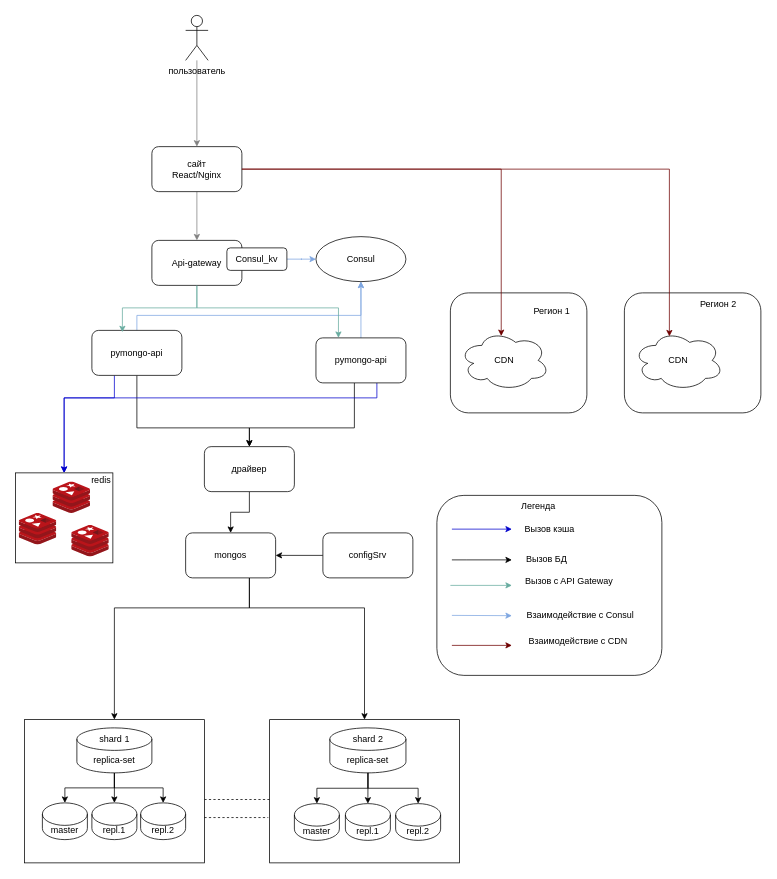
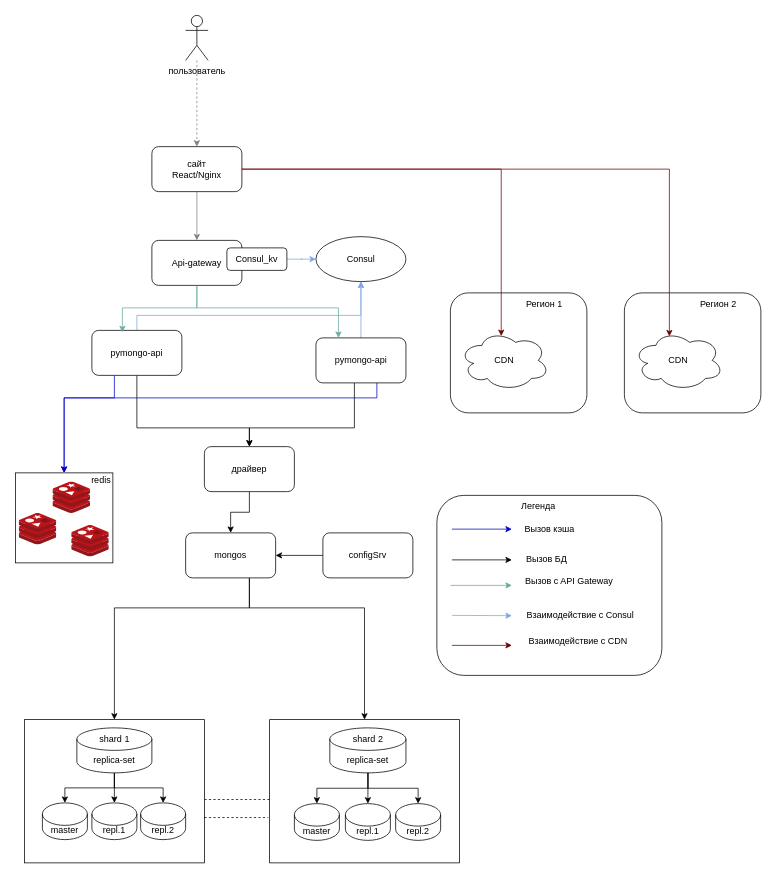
edge "пользователь" -> "сайт React/Nginx": style solid -> dashed
node "Регион 1": moved (552, 312) -> (544, 304)
